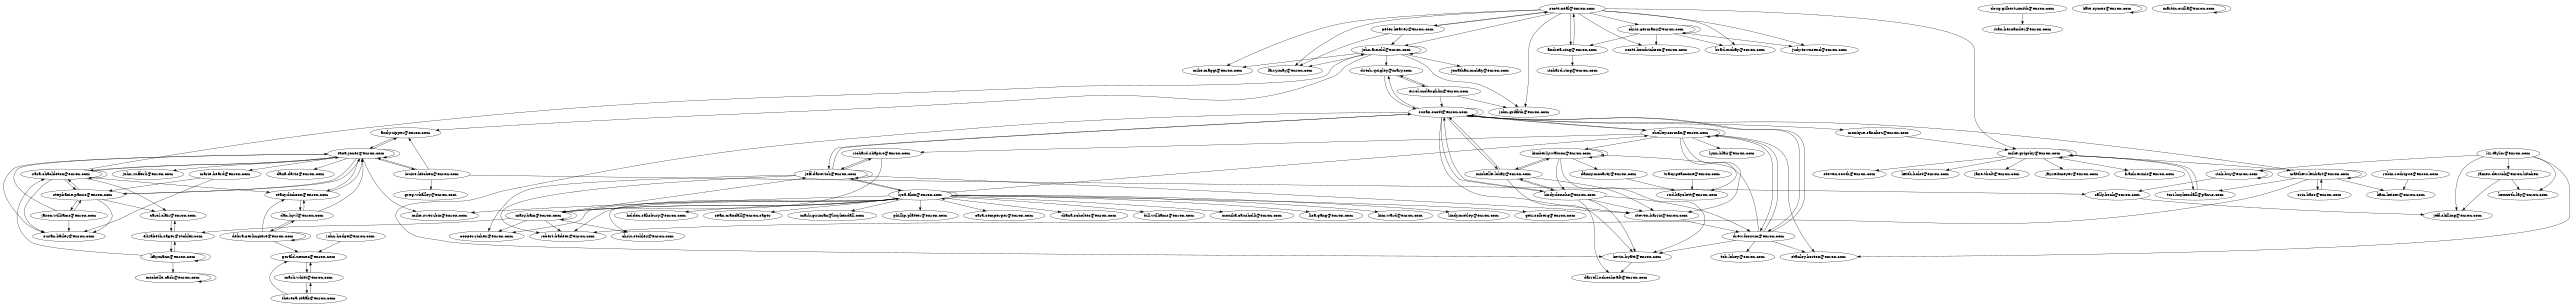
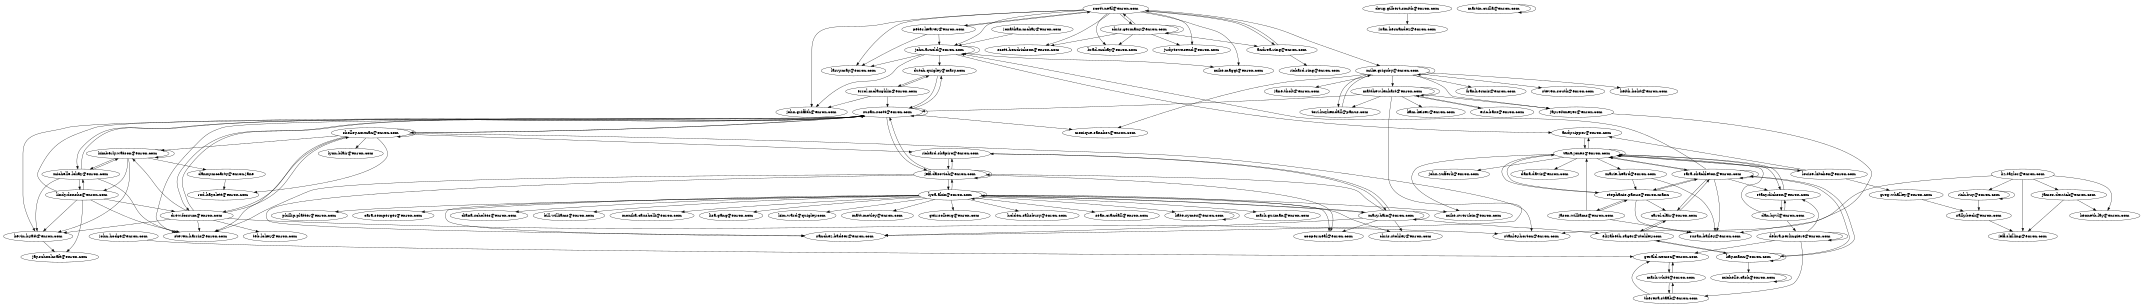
edge "chris.germany@enron.com" -> "scott.neal@enron.com": added
edge "john.arnold@enron.com" -> "jonathan.mckay@enron.com": reversed
edge "matthew.lenhart@enron.com" -> "jay.reitmeyer@enron.com": added
edge "monique.sanchez@enron.com" -> "mike.grigsby@enron.com": reversed
edge "tana.jones@enron.com" -> "susan.bailey@enron.com": now "jay.reitmeyer@enron.com" -> "susan.bailey@enron.com"
edge "mary.hain@enron.com" -> "richard.shapiro@enron.com": added
edge "lysa.akin@enron.com" -> "shelley.corman@enron.com": now "lysa.akin@enron.com" -> "kate.symes@enron.com"
node "danny.mccarty@enron.com": label "danny.mccarty@enron.com" -> "danny.mccarty@enron.jane"
node "tracy.geaccone@enron.com": removed
node "robin.rodrigue@enron.com": removed
node "james.derrick@enron.kitchen": label "james.derrick@enron.kitchen" -> "james.derrick@enron.com"
edge "susan.scott@enron.com" -> "lindy.donoho@enron.com": removed
edge "louise.kitchen@enron.com" -> "sally.beck@enron.com": now "greg.whalley@enron.com" -> "sally.beck@enron.com"
node "stephanie.panus@enron.com": label "stephanie.panus@enron.com" -> "stephanie.panus@enron.mann"
edge "carol.clair@enron.com" -> "sara.shackleton@enron.com": added
edge "sara.shackleton@enron.com" -> "kay.mann@enron.com": added
node "sean.crandall@enron.sager": label "sean.crandall@enron.sager" -> "sean.crandall@enron.com"
node "mark.guzman@kuykendall.com": label "mark.guzman@kuykendall.com" -> "mark.guzman@enron.com"
node "kim.ward@enron.com": label "kim.ward@enron.com" -> "kim.ward@quigley.com"
node "lindy.motley@enron.com": label "lindy.motley@enron.com" -> "matt.motley@enron.com"
edge "debra.perlingiere@enron.com" -> "dan.hyvl@enron.com": now "debra.perlingiere@enron.com" -> "theresa.staab@enron.com"
edge "steven.harris@enron.com" -> "drew.fossum@enron.com": reversed
node "cooper.richey@enron.com": label "cooper.richey@enron.com" -> "cooper.neal@enron.com"
node "robert.badeer@enron.com": label "robert.badeer@enron.com" -> "sanchez.badeer@enron.com"
node "darrell.schoolcraft@enron.com": label "darrell.schoolcraft@enron.com" -> "jay.schoolcraft@enron.com"
